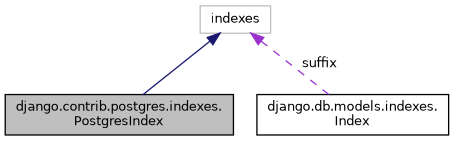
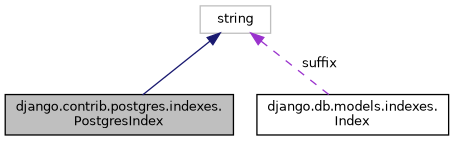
node "indexes": label "indexes" -> "string"
